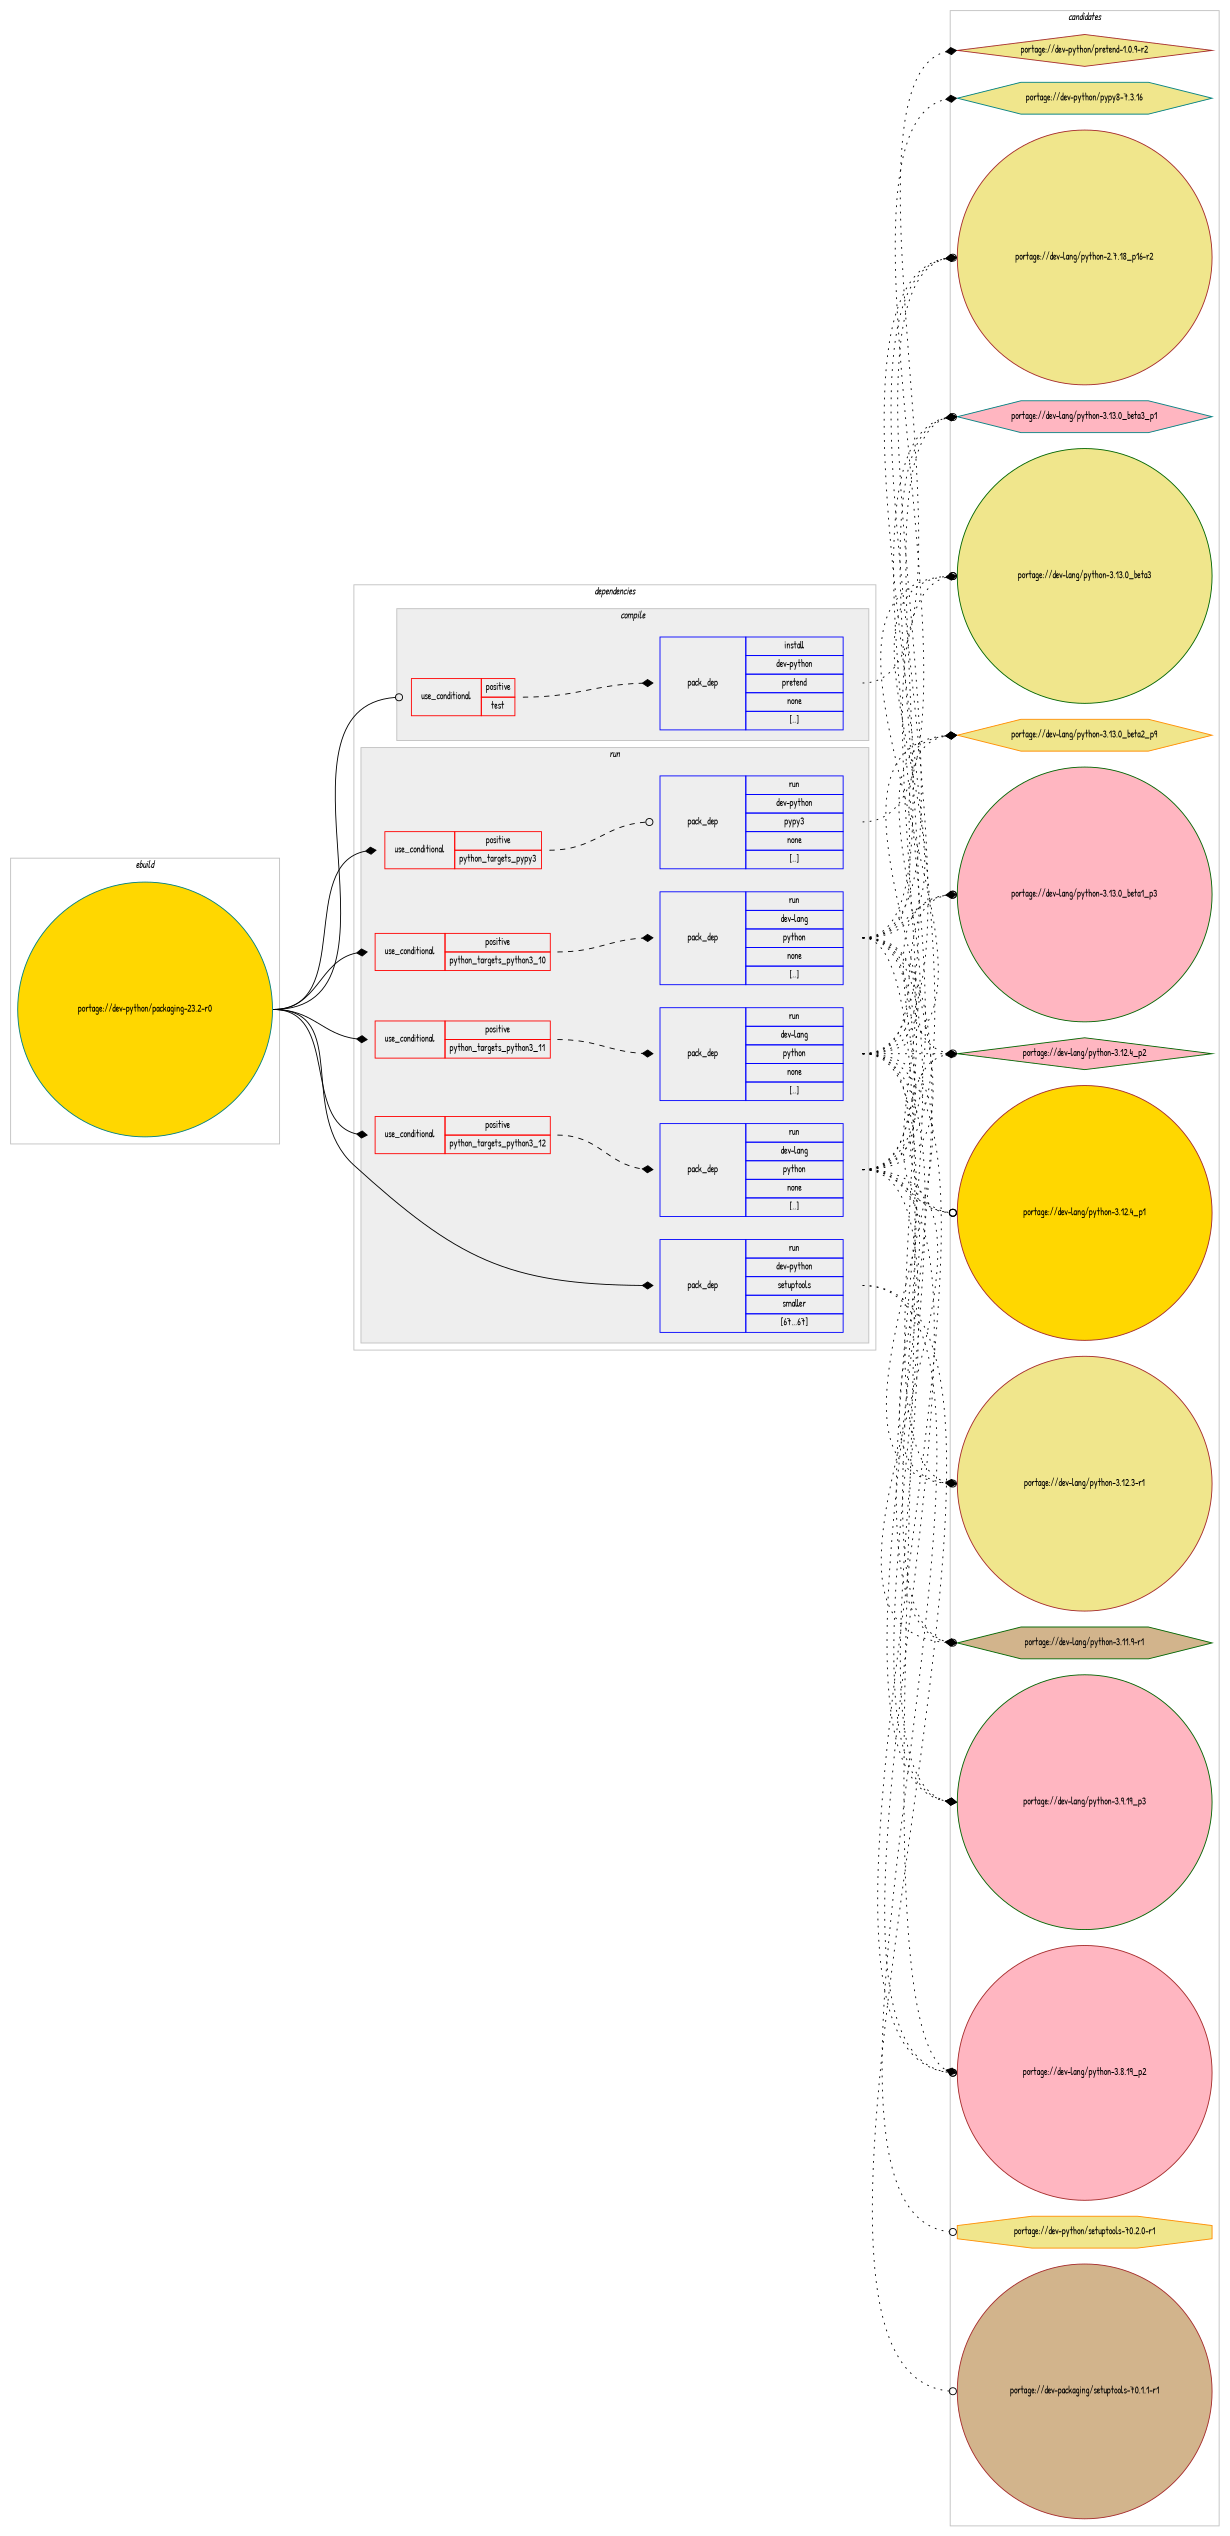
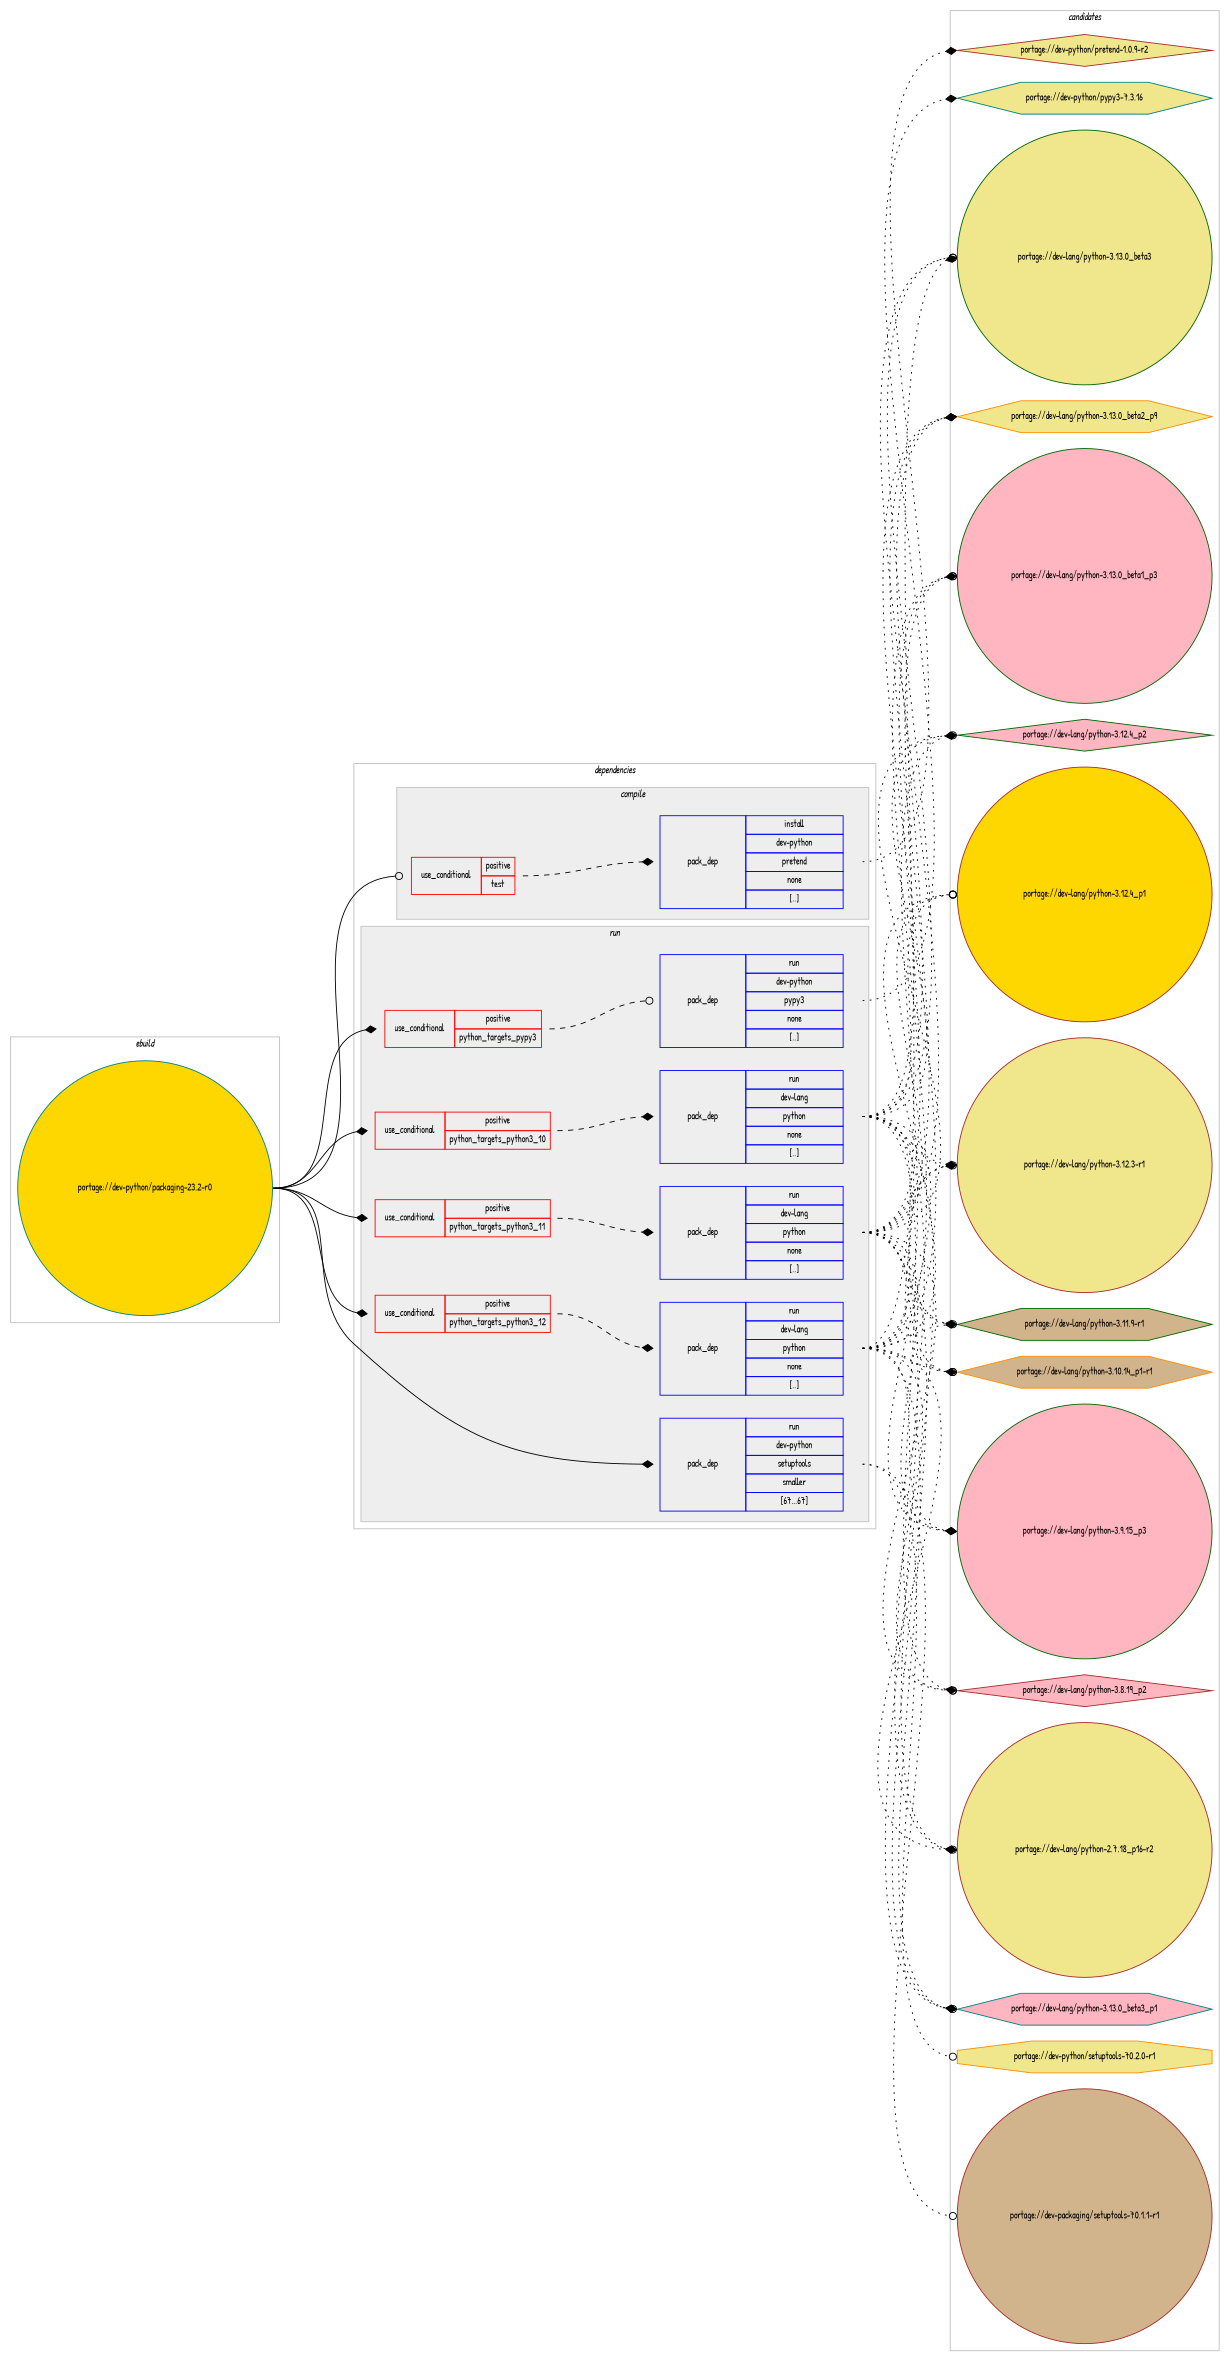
node "portage://dev-python/pypy8-7.3.16": label "portage://dev-python/pypy8-7.3.16" -> "portage://dev-python/pypy3-7.3.16"
node "portage://dev-lang/python-3.10.14_p1-r1": added
node "portage://dev-lang/python-3.9.19_p3": label "portage://dev-lang/python-3.9.19_p3" -> "portage://dev-lang/python-3.9.15_p3"
node "portage://dev-lang/python-3.8.19_p2": shape circle -> diamond
